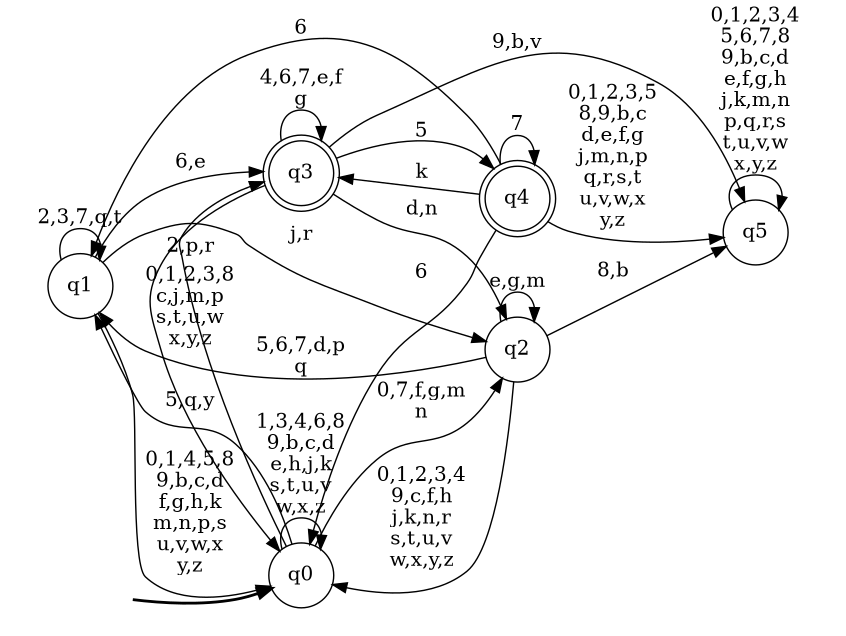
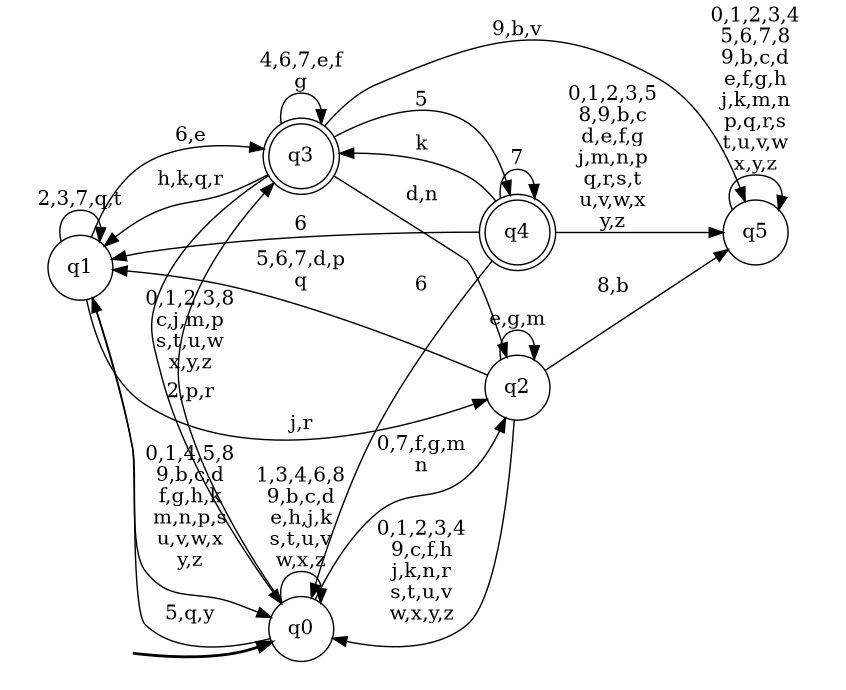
edge "q3" -> "q1": added, label "h,k,q,r"
